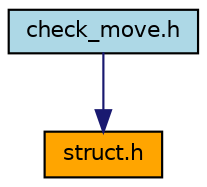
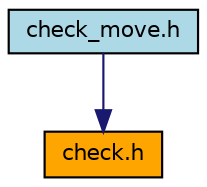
node "struct.h": label "struct.h" -> "check.h"
